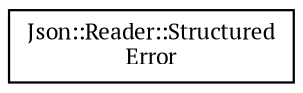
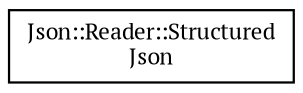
node "Json::Reader::Structured Error": label "Json::Reader::Structured Error" -> "Json::Reader::Structured Json"
